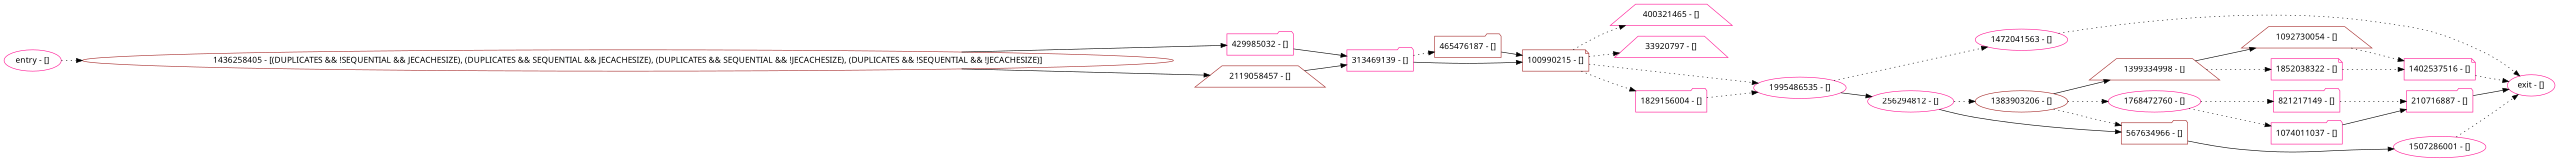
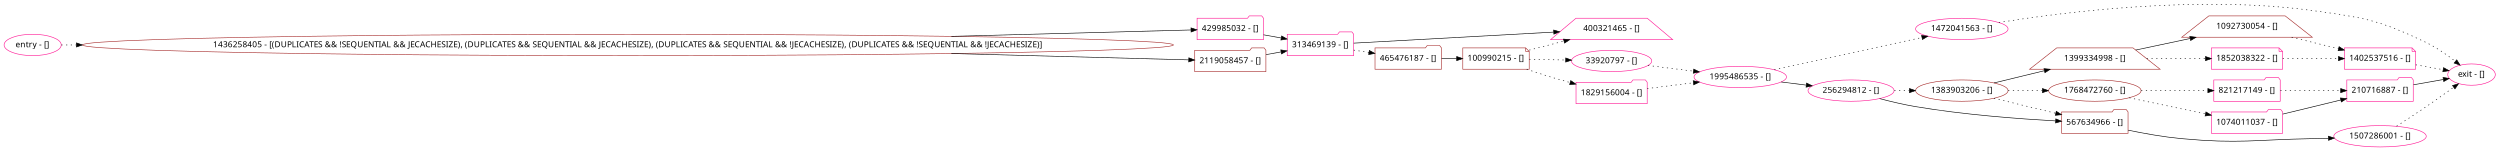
node "33920797 - []": shape trapezium -> ellipse
edge "313469139 - []" -> "100990215 - []": now "313469139 - []" -> "400321465 - []"
edge "100990215 - []" -> "1995486535 - []": now "33920797 - []" -> "1995486535 - []"
node "2119058457 - []": shape trapezium -> folder
node "1768472760 - []": color deeppink -> brown
